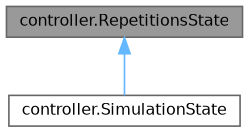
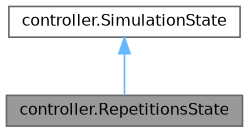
edge "controller.SimulationState" -> "controller.RepetitionsState": reversed
